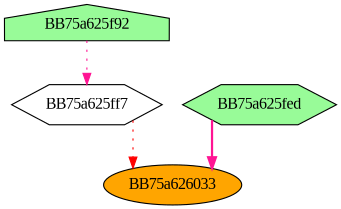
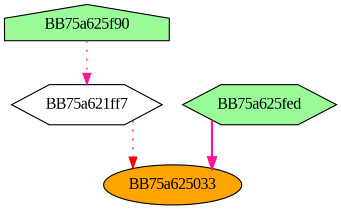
node "BB75a625f92": label "BB75a625f92" -> "BB75a625f90"
node "BB75a625ff7": label "BB75a625ff7" -> "BB75a621ff7"
node "BB75a626033": label "BB75a626033" -> "BB75a625033"
